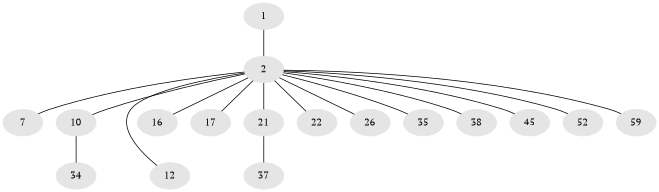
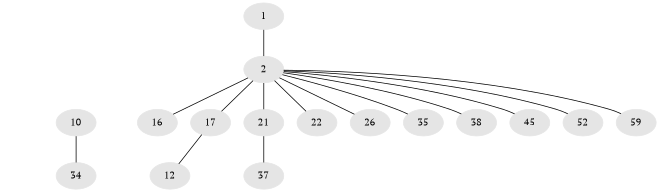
edge "2" -- "10": removed
edge "2" -- "12": now "17" -- "12"
node "7": removed
